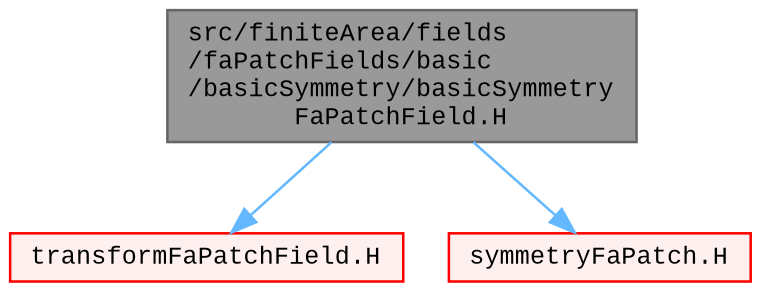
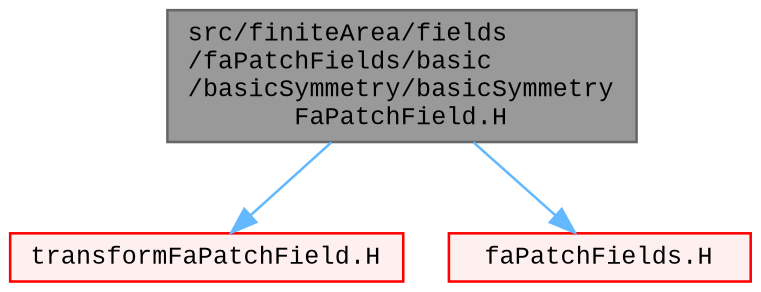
node "symmetryFaPatch.H": label "symmetryFaPatch.H" -> "faPatchFields.H"
